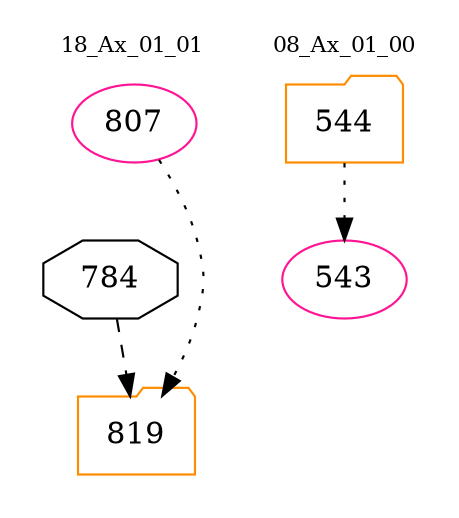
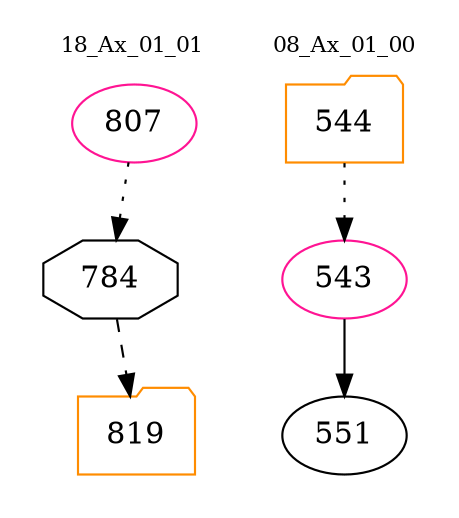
edge "807" -> "819": now "807" -> "784"
node "551": added
